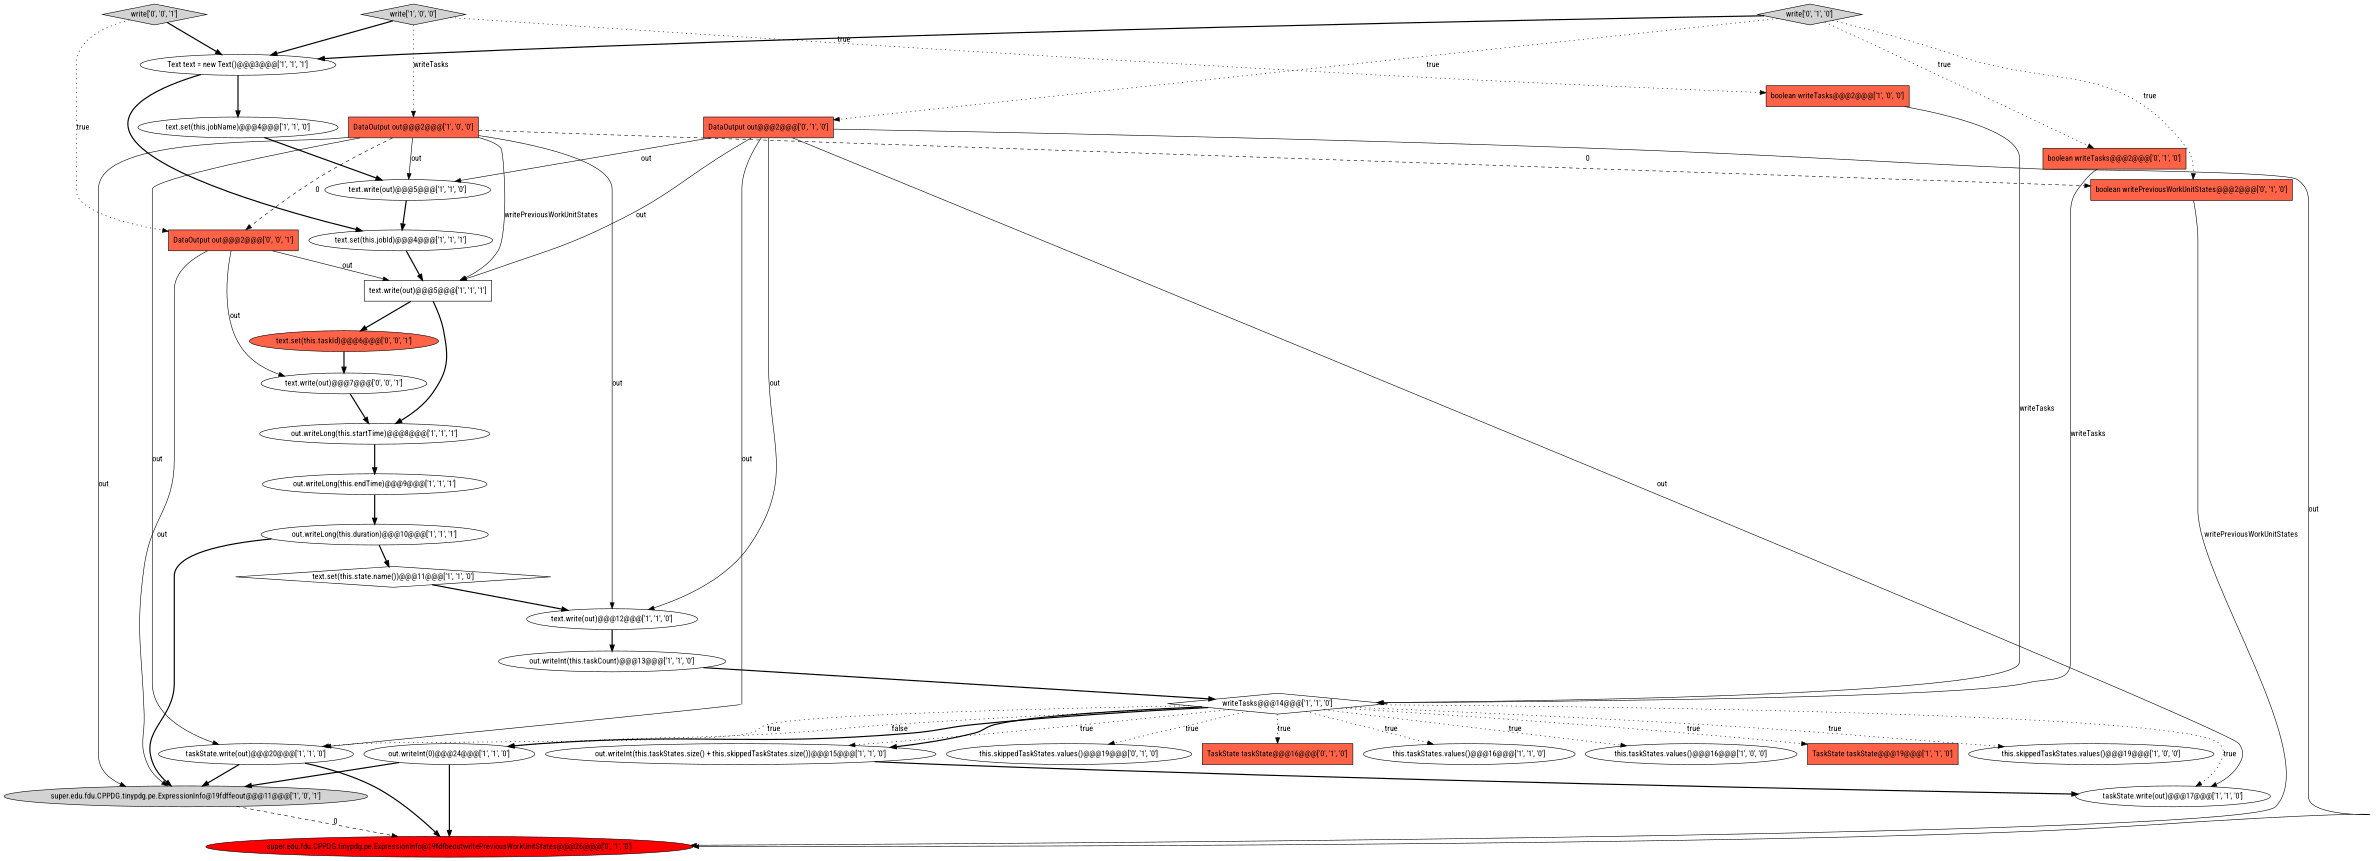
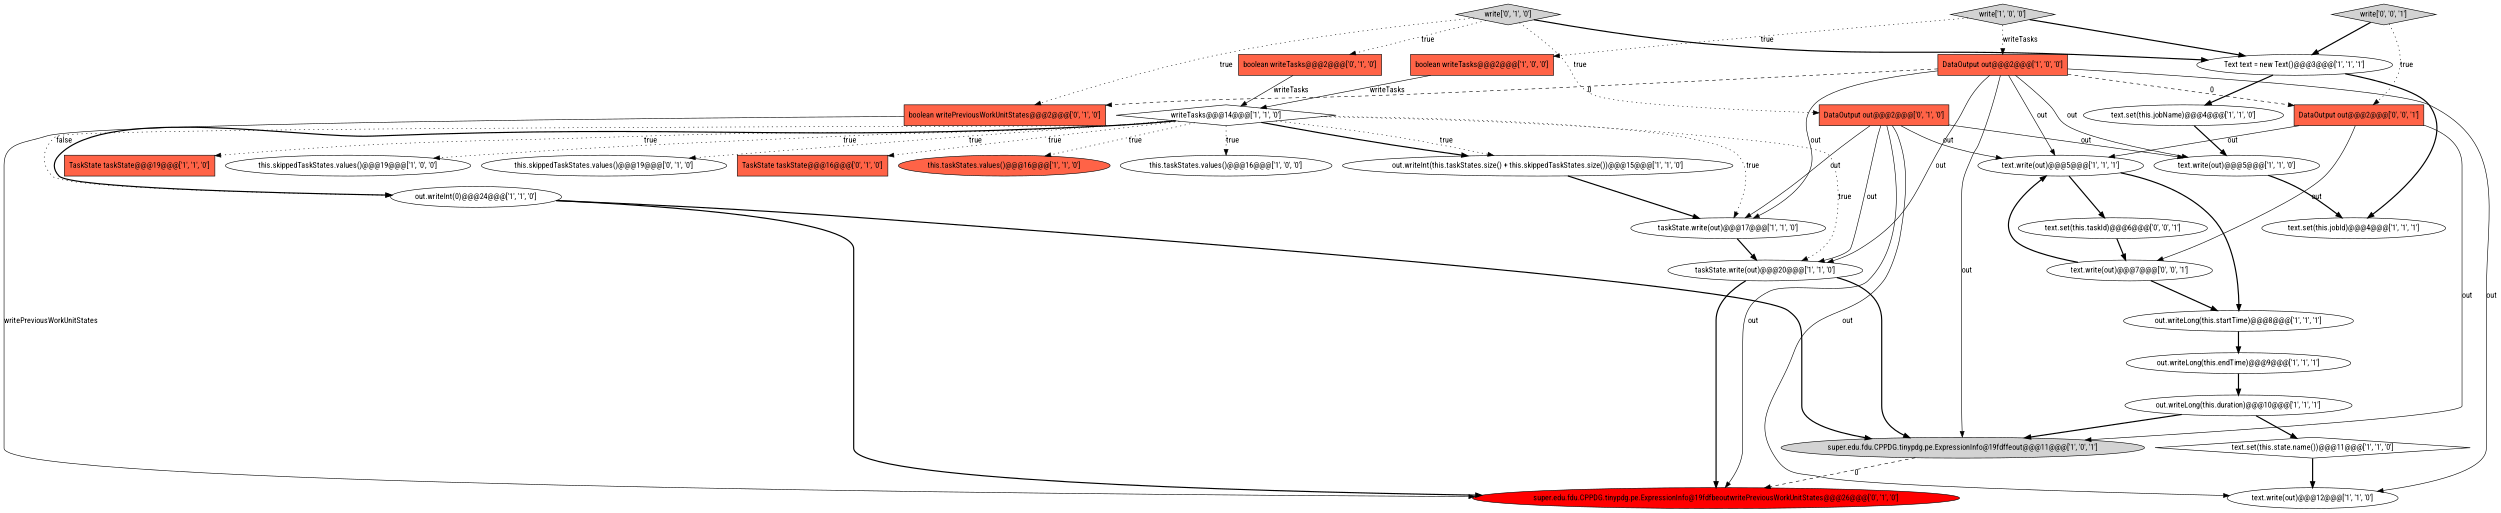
edge "DataOutput out@@@2@@@['1', '0', '0']" -> "taskState.write(out)@@@17@@@['1', '1', '0']": added, label "out"
edge "DataOutput out@@@2@@@['1', '0', '0']" -> "text.write(out)@@@5@@@['1', '1', '1']": label "writePreviousWorkUnitStates" -> "out"
edge "taskState.write(out)@@@17@@@['1', '1', '0']" -> "taskState.write(out)@@@20@@@['1', '1', '0']": added
edge "text.set(this.jobId)@@@4@@@['1', '1', '1']" -> "text.write(out)@@@5@@@['1', '1', '1']": now "text.write(out)@@@7@@@['0', '0', '1']" -> "text.write(out)@@@5@@@['1', '1', '1']"
node "text.write(out)@@@5@@@['1', '1', '1']": shape box -> ellipse
node "text.set(this.taskId)@@@6@@@['0', '0', '1']": fillcolor tomato -> white
node "out.writeInt(this.taskCount)@@@13@@@['1', '1', '0']": removed
node "this.taskStates.values()@@@16@@@['1', '1', '0']": fillcolor white -> tomato
